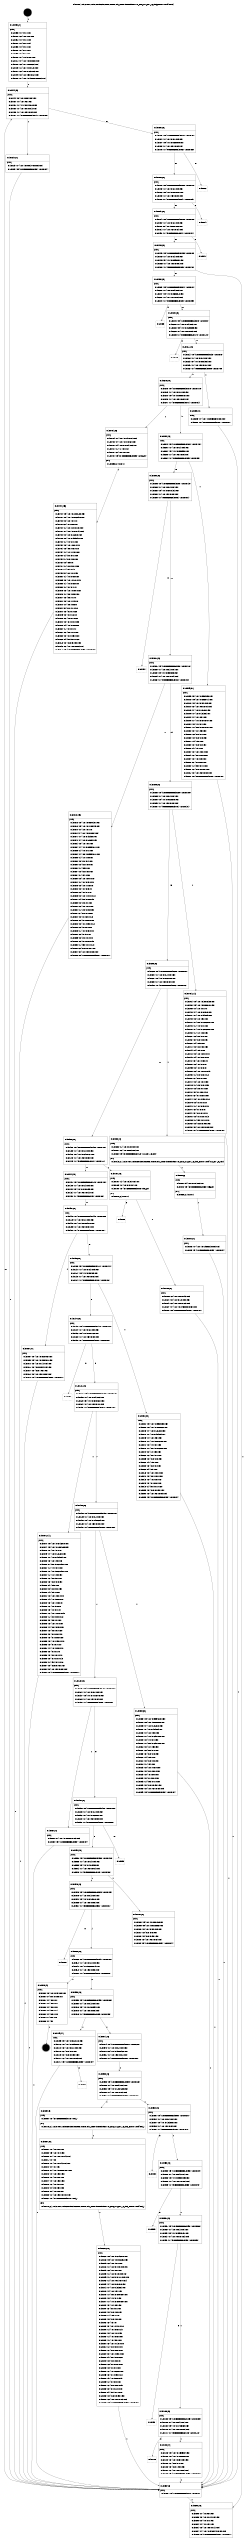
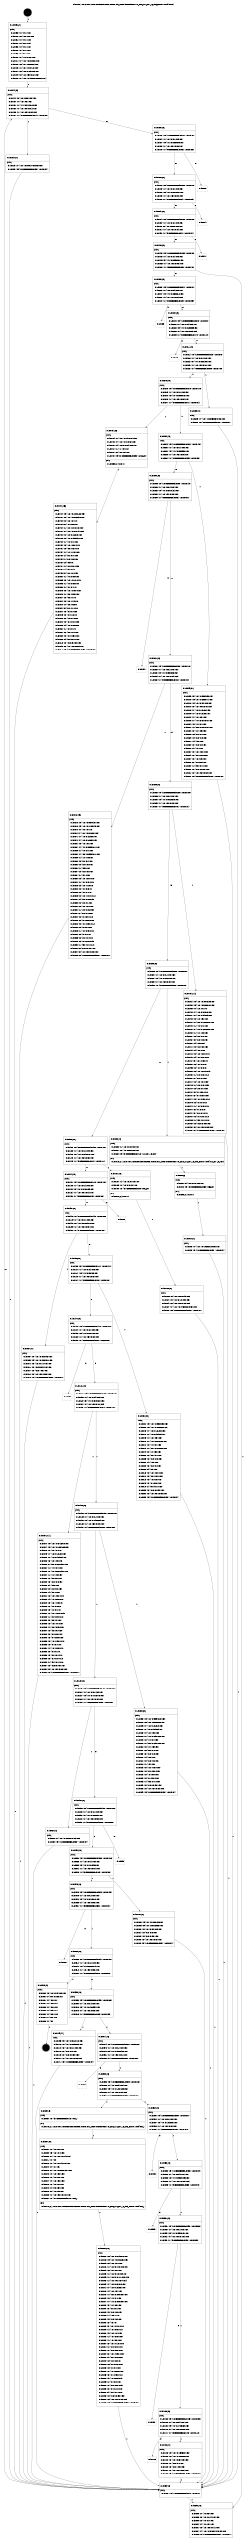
edge "0x401691 [13]" -> "0x401bfa": now "0x401424 [28]" -> "0x401bfa"
edge "0x40165e [27]" -> "0x401dd1": now "0x401574 [28]" -> "0x401dd1"
edge "0x4016e9 [27]" -> "0x401ec7 [5]": added, label "1"
